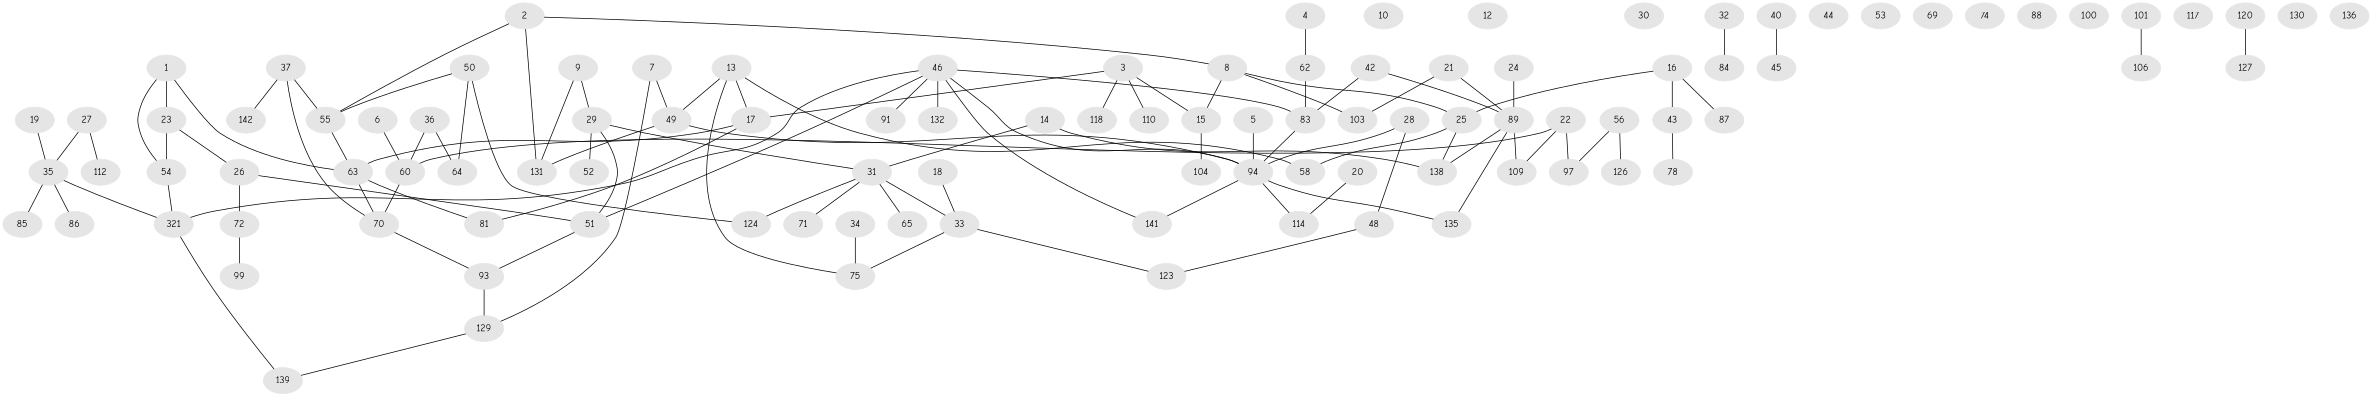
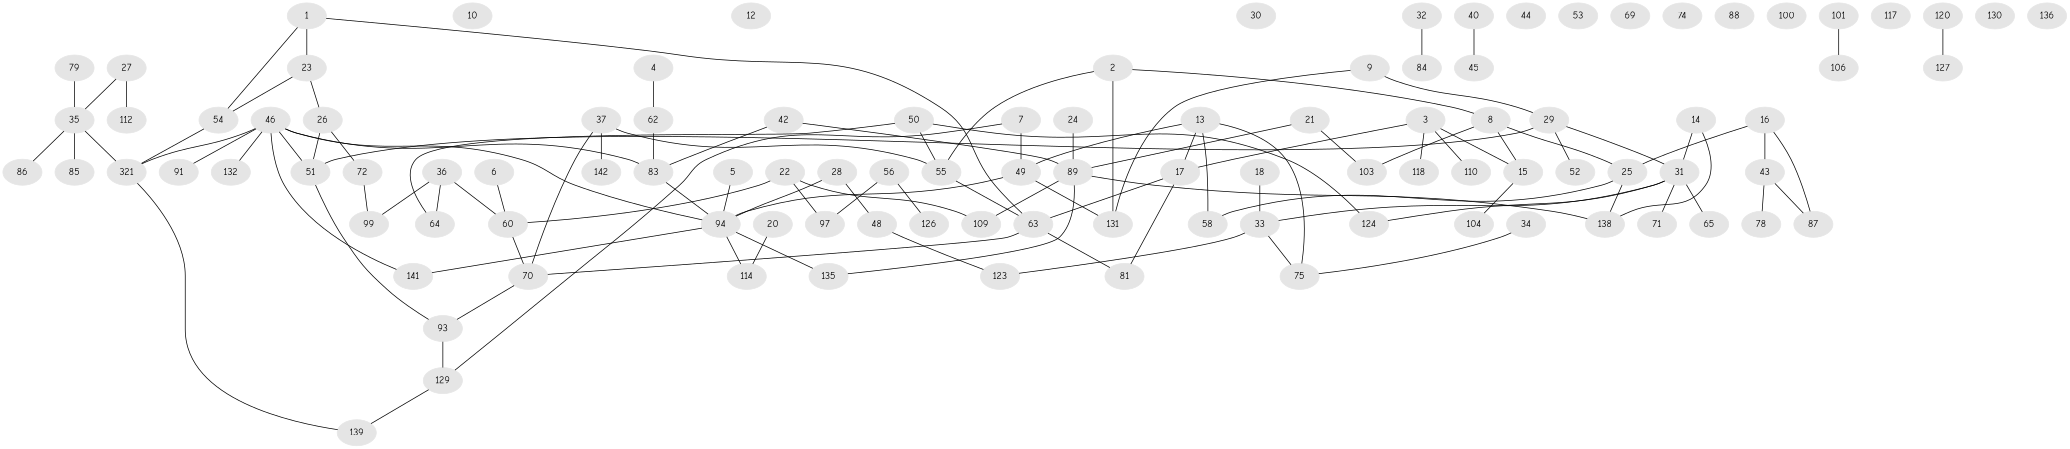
node "19": label "19" -> "79"
edge "36" -- "99": added
edge "43" -- "87": added
